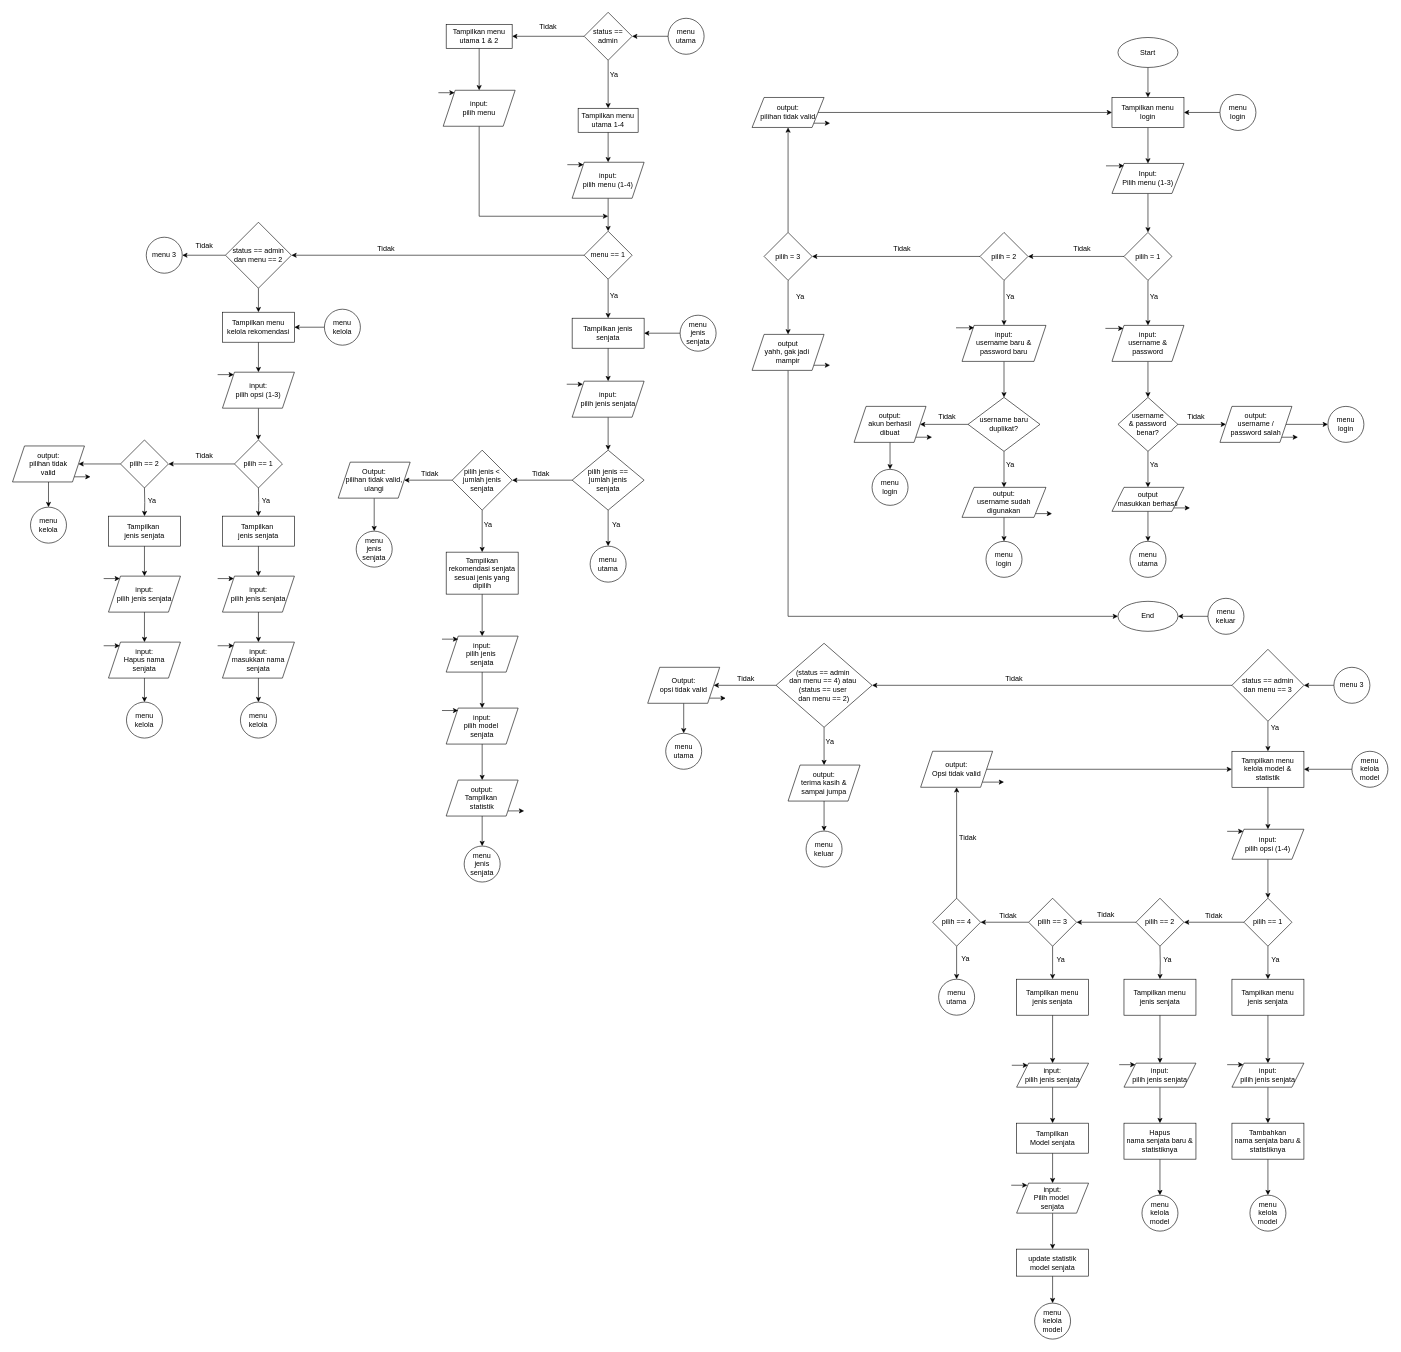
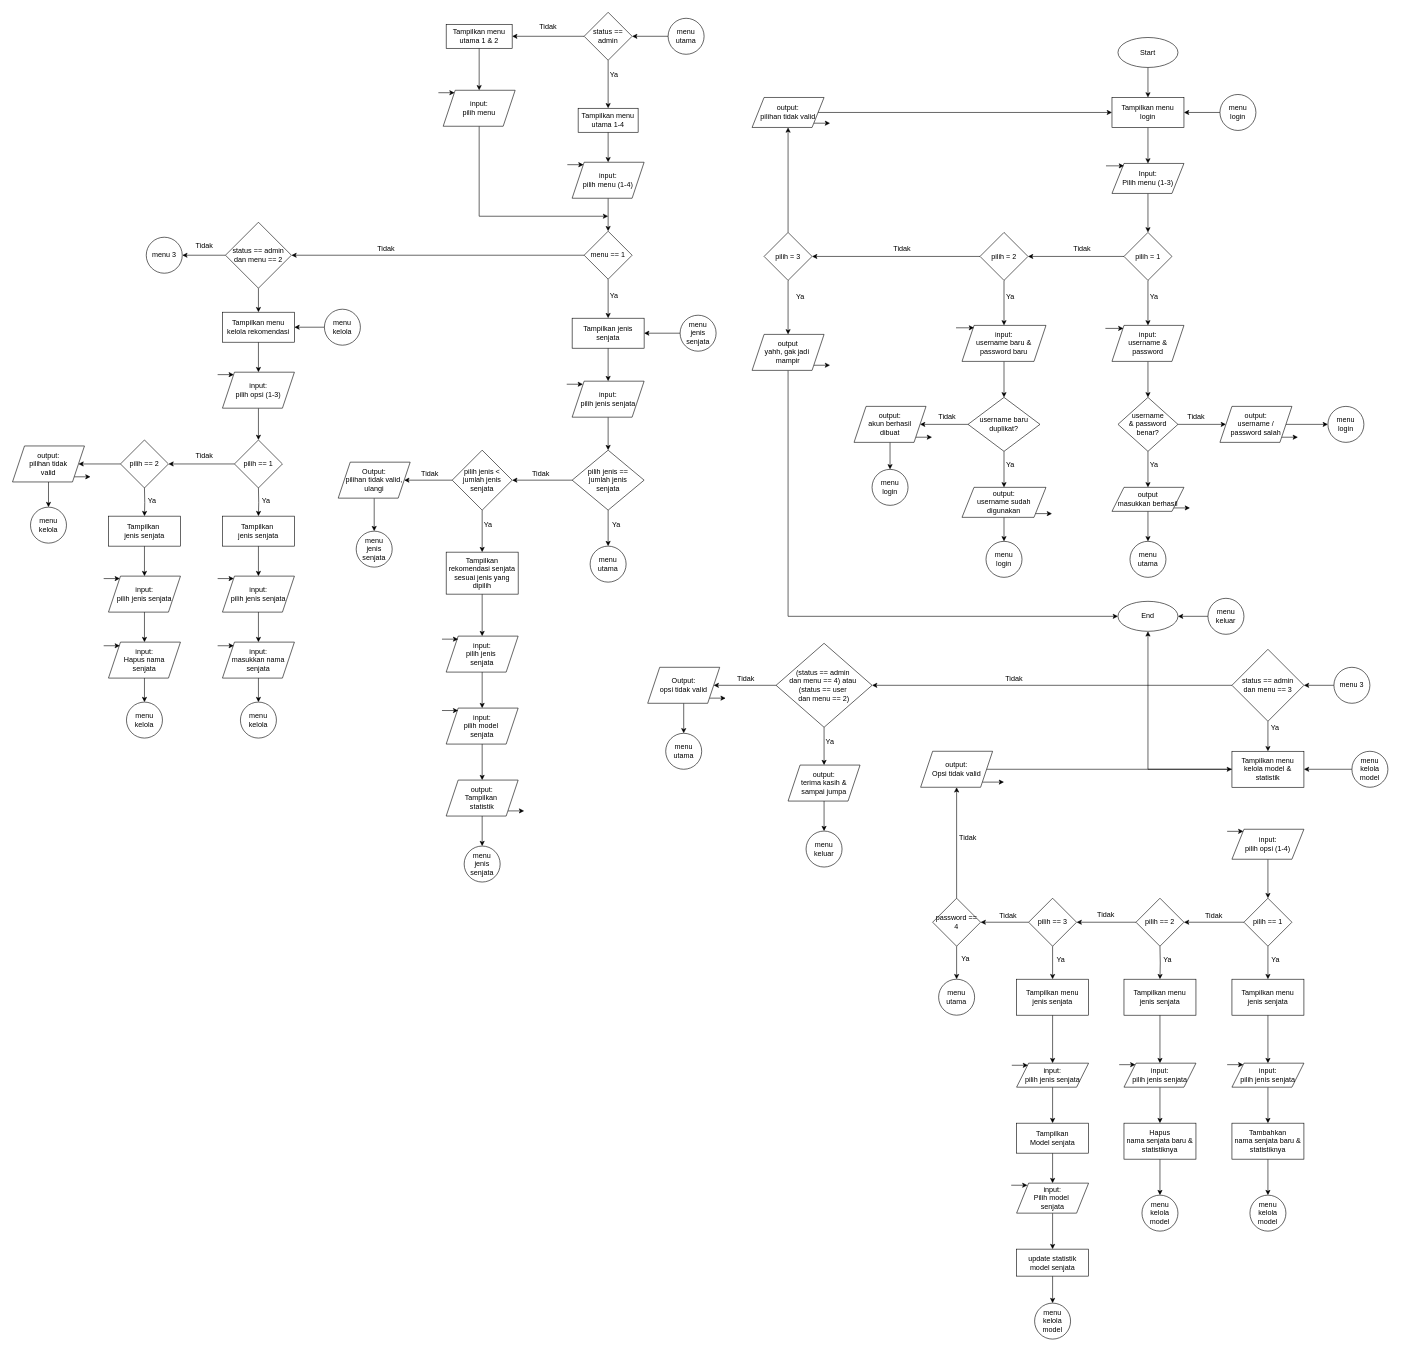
edge "Tampilkan menu kelola model & statistik" -> "input: pilih opsi (1-4)": now "Tampilkan menu kelola model & statistik" -> "End"
node "pilih == 4": label "pilih == 4" -> "password == 4"
